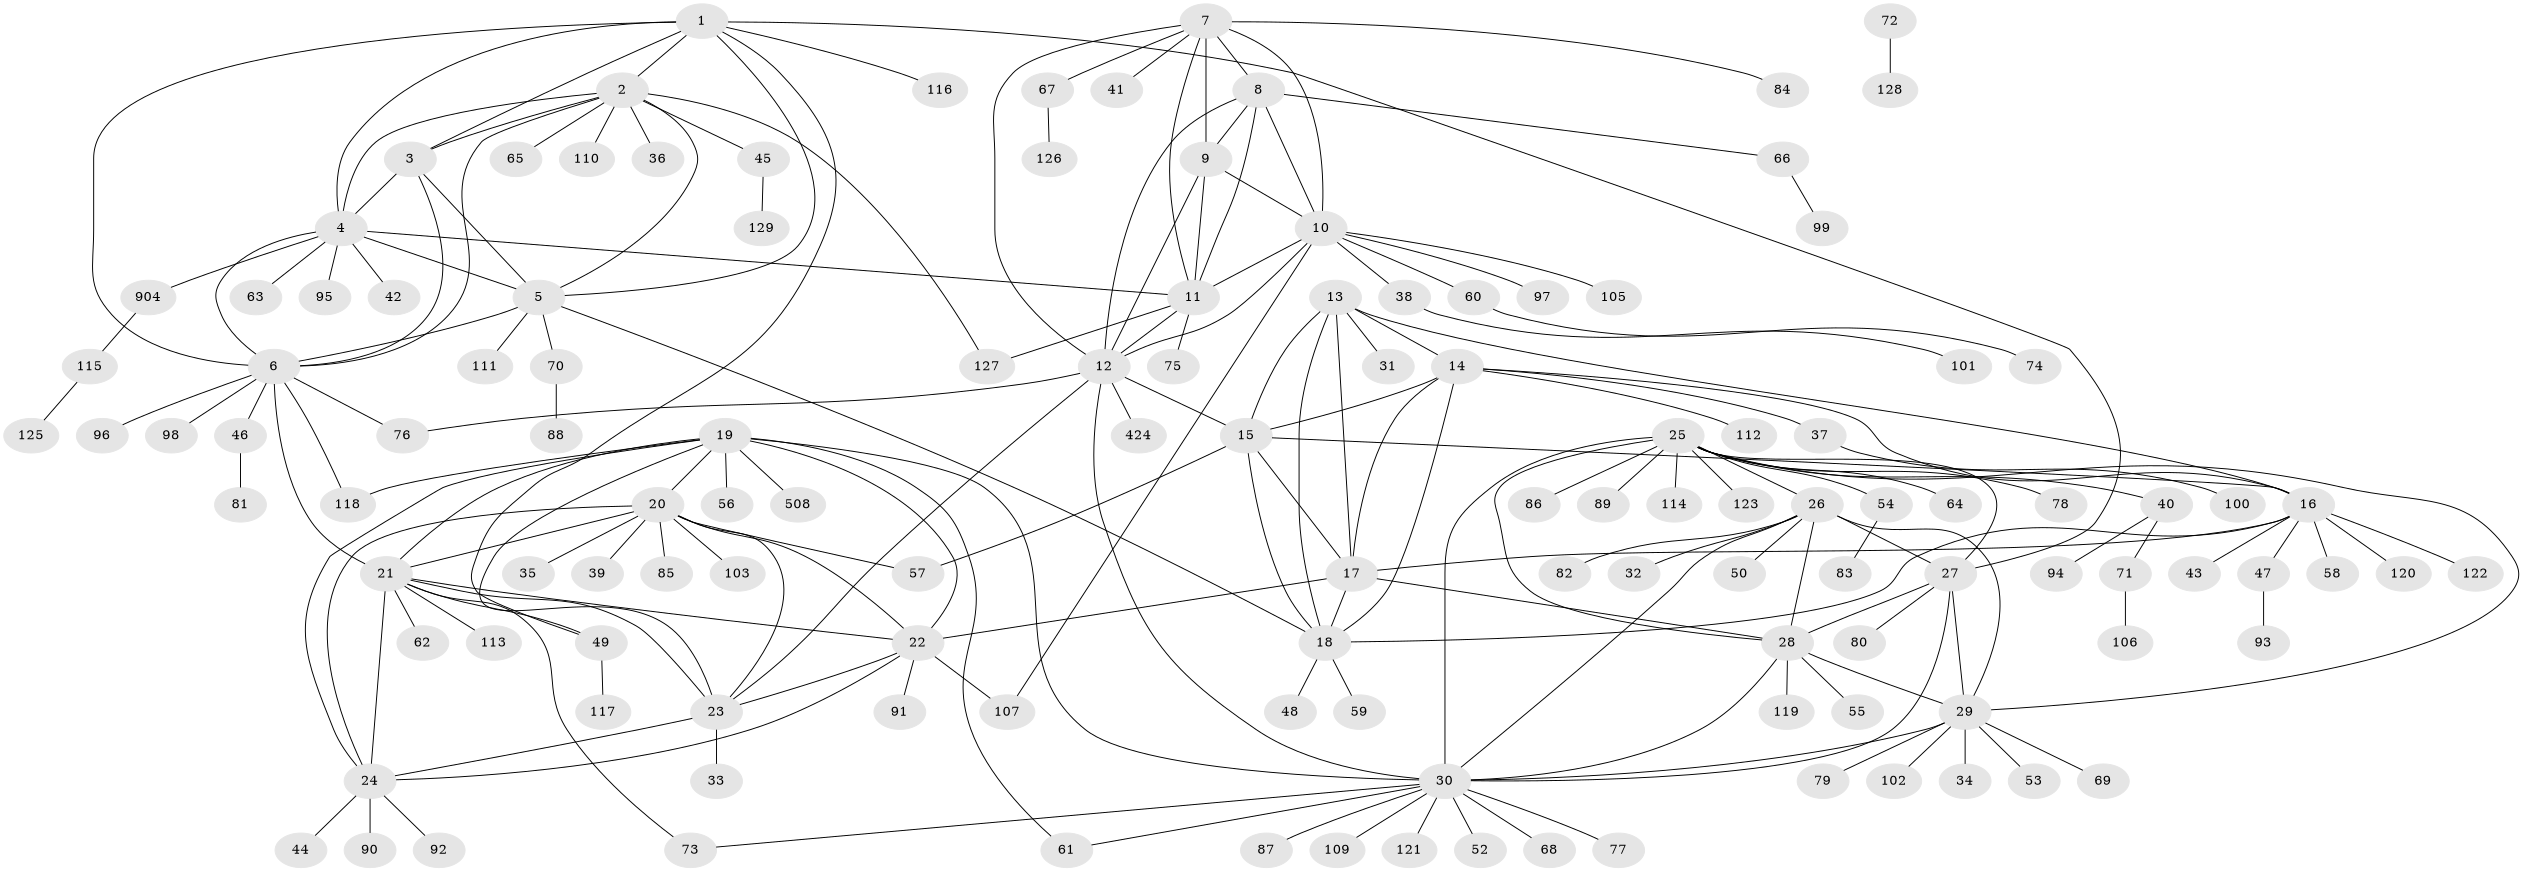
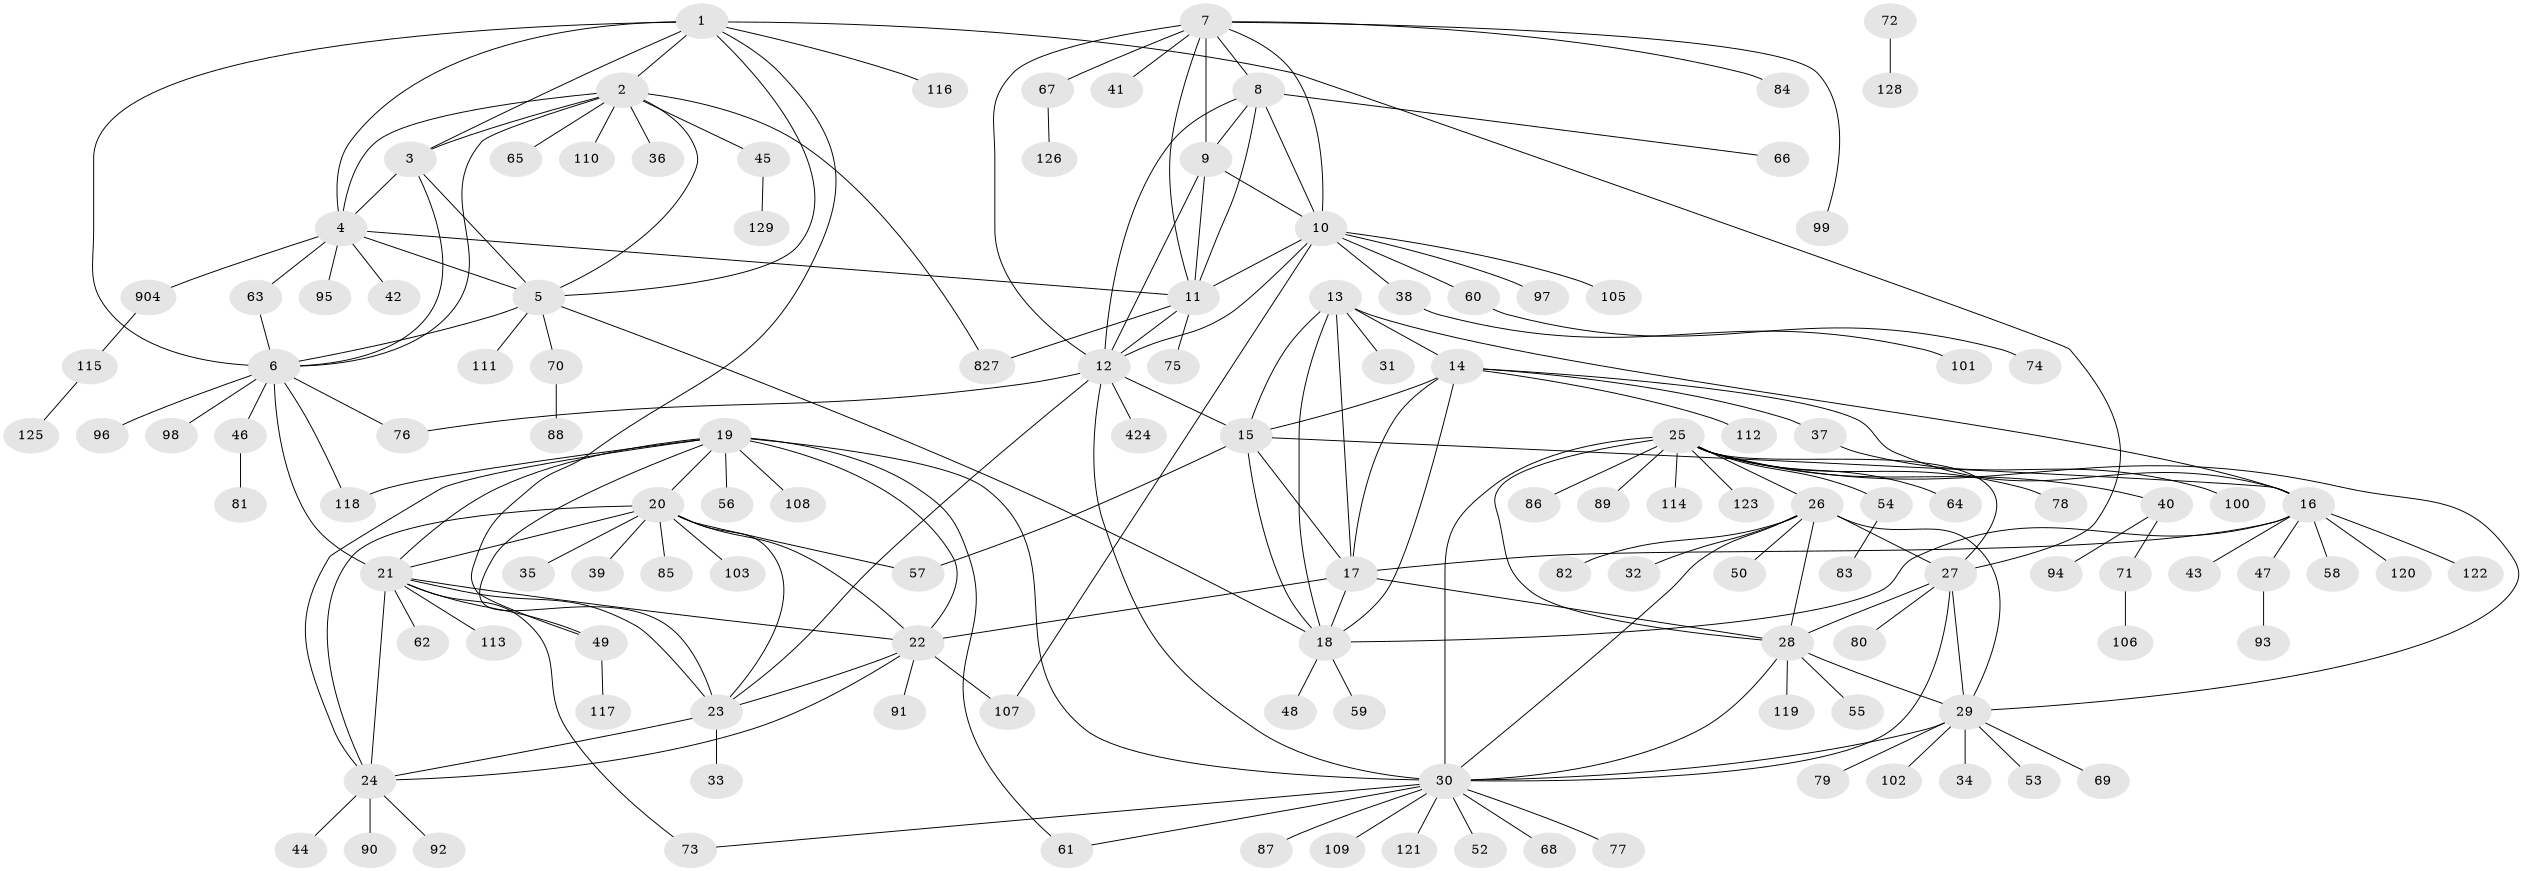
edge "66" -- "99": now "7" -- "99"
edge "4" -- "6": now "63" -- "6"
node "127": label "127" -> "827"
node "508": label "508" -> "108"
